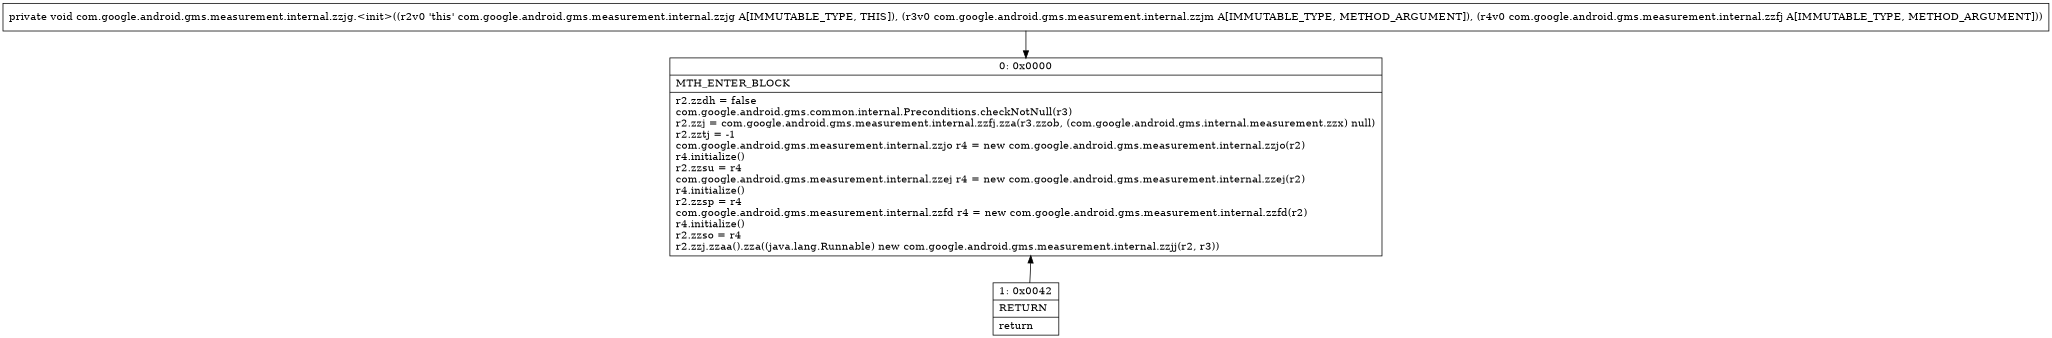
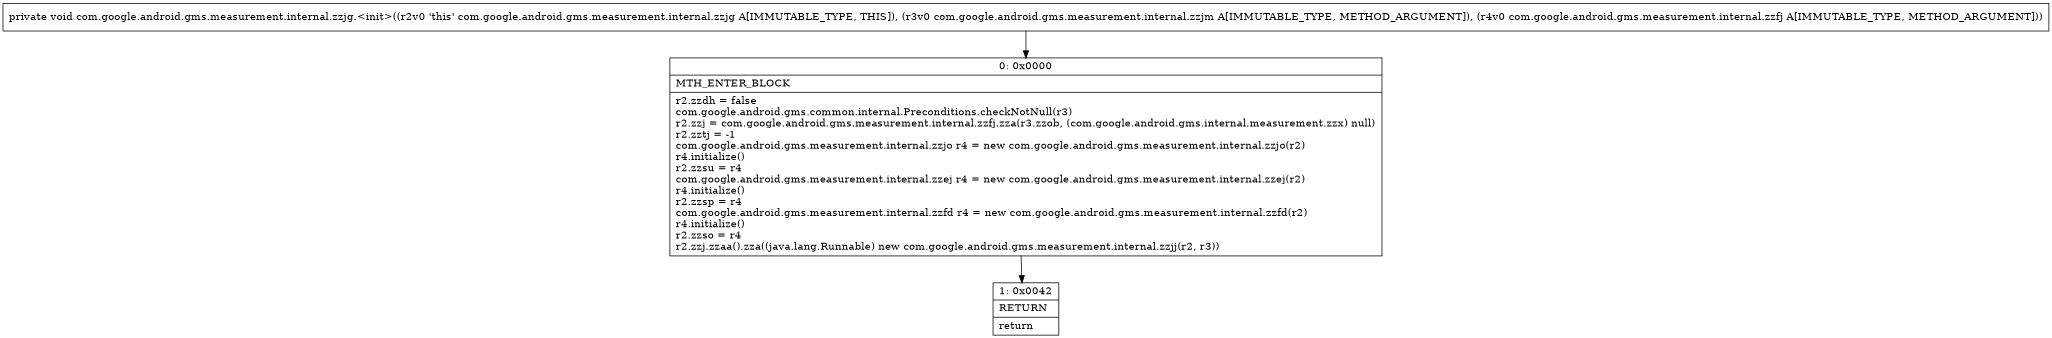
edge "1: 0x0042" -> "0: 0x0000": reversed
